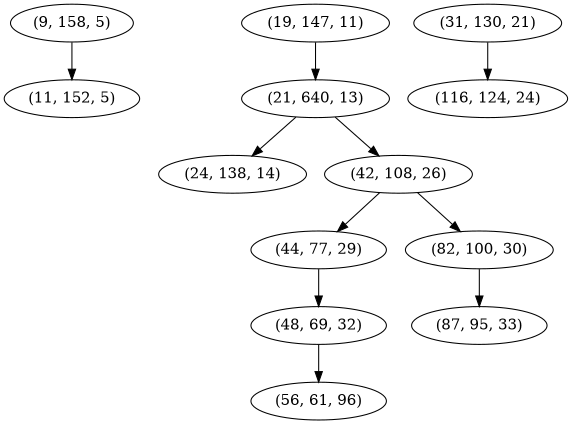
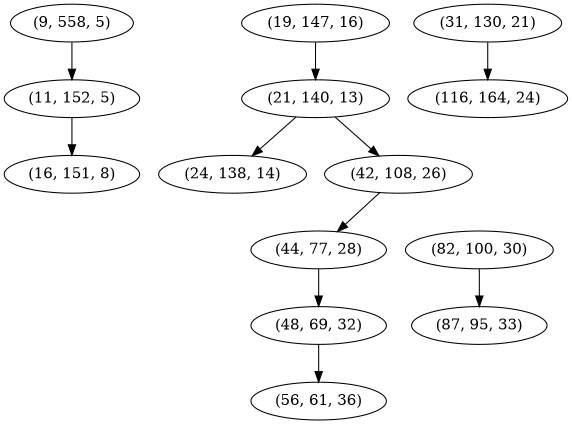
node "(9, 158, 5)": label "(9, 158, 5)" -> "(9, 558, 5)"
node "(19, 147, 11)": label "(19, 147, 11)" -> "(19, 147, 16)"
node "(21, 640, 13)": label "(21, 640, 13)" -> "(21, 140, 13)"
node "(116, 124, 24)": label "(116, 124, 24)" -> "(116, 164, 24)"
node "(16, 151, 8)": added
edge "(42, 108, 26)" -> "(82, 100, 30)": removed
node "(44, 77, 29)": label "(44, 77, 29)" -> "(44, 77, 28)"
node "(56, 61, 96)": label "(56, 61, 96)" -> "(56, 61, 36)"
